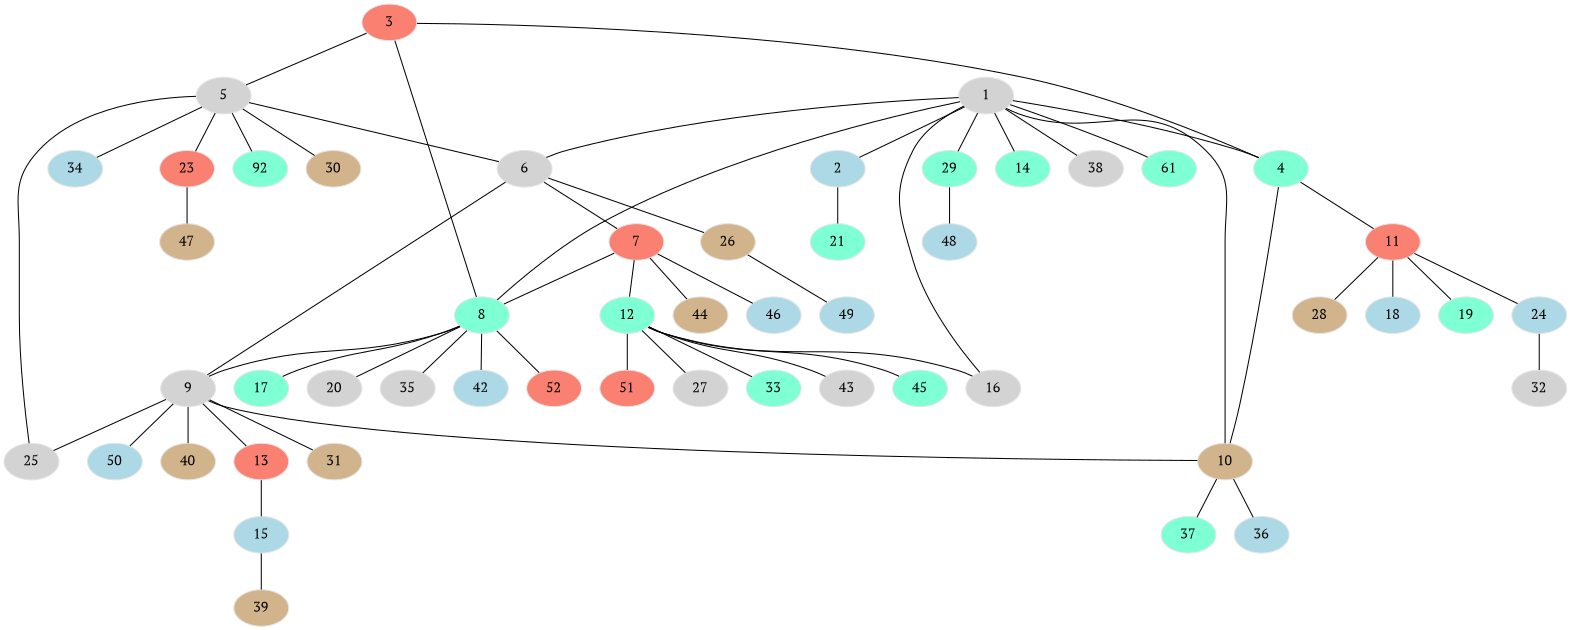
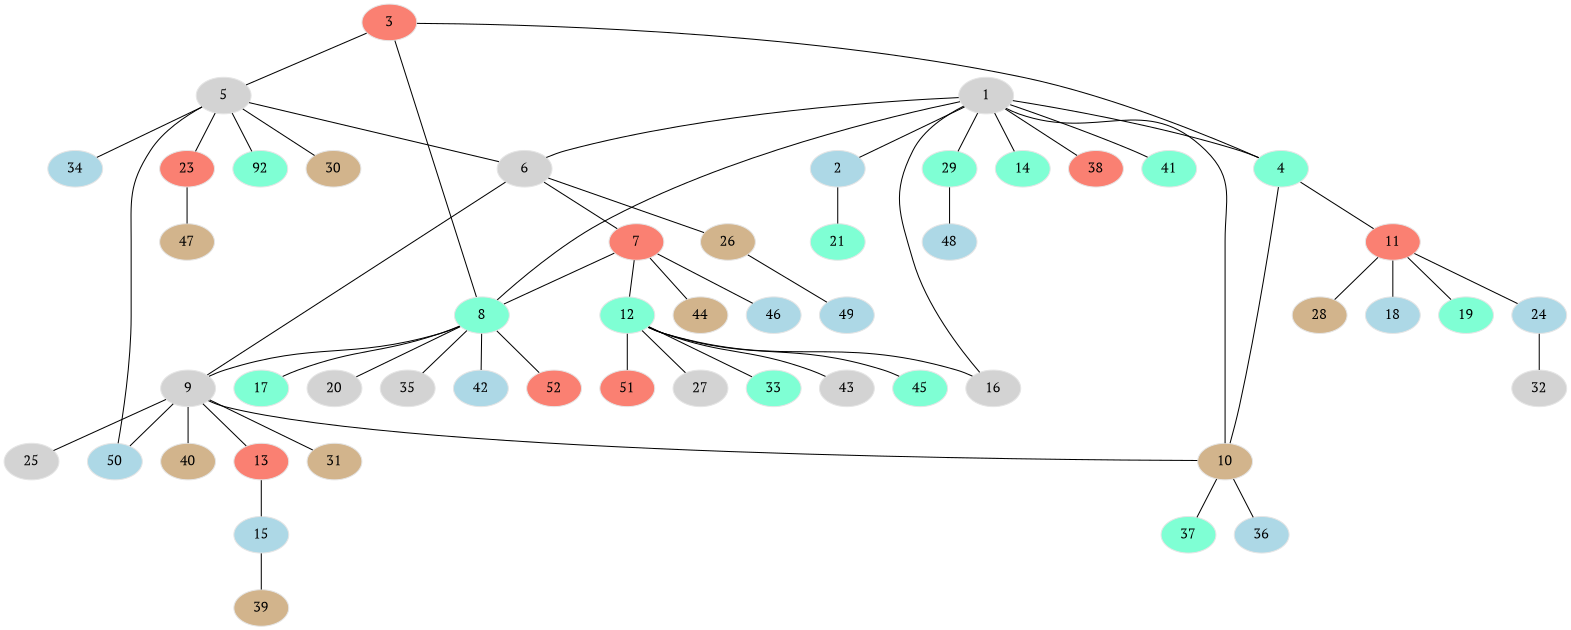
node "38": fillcolor lightgrey -> salmon
node "61": label "61" -> "41"
edge "5" -- "25": now "5" -- "50"
